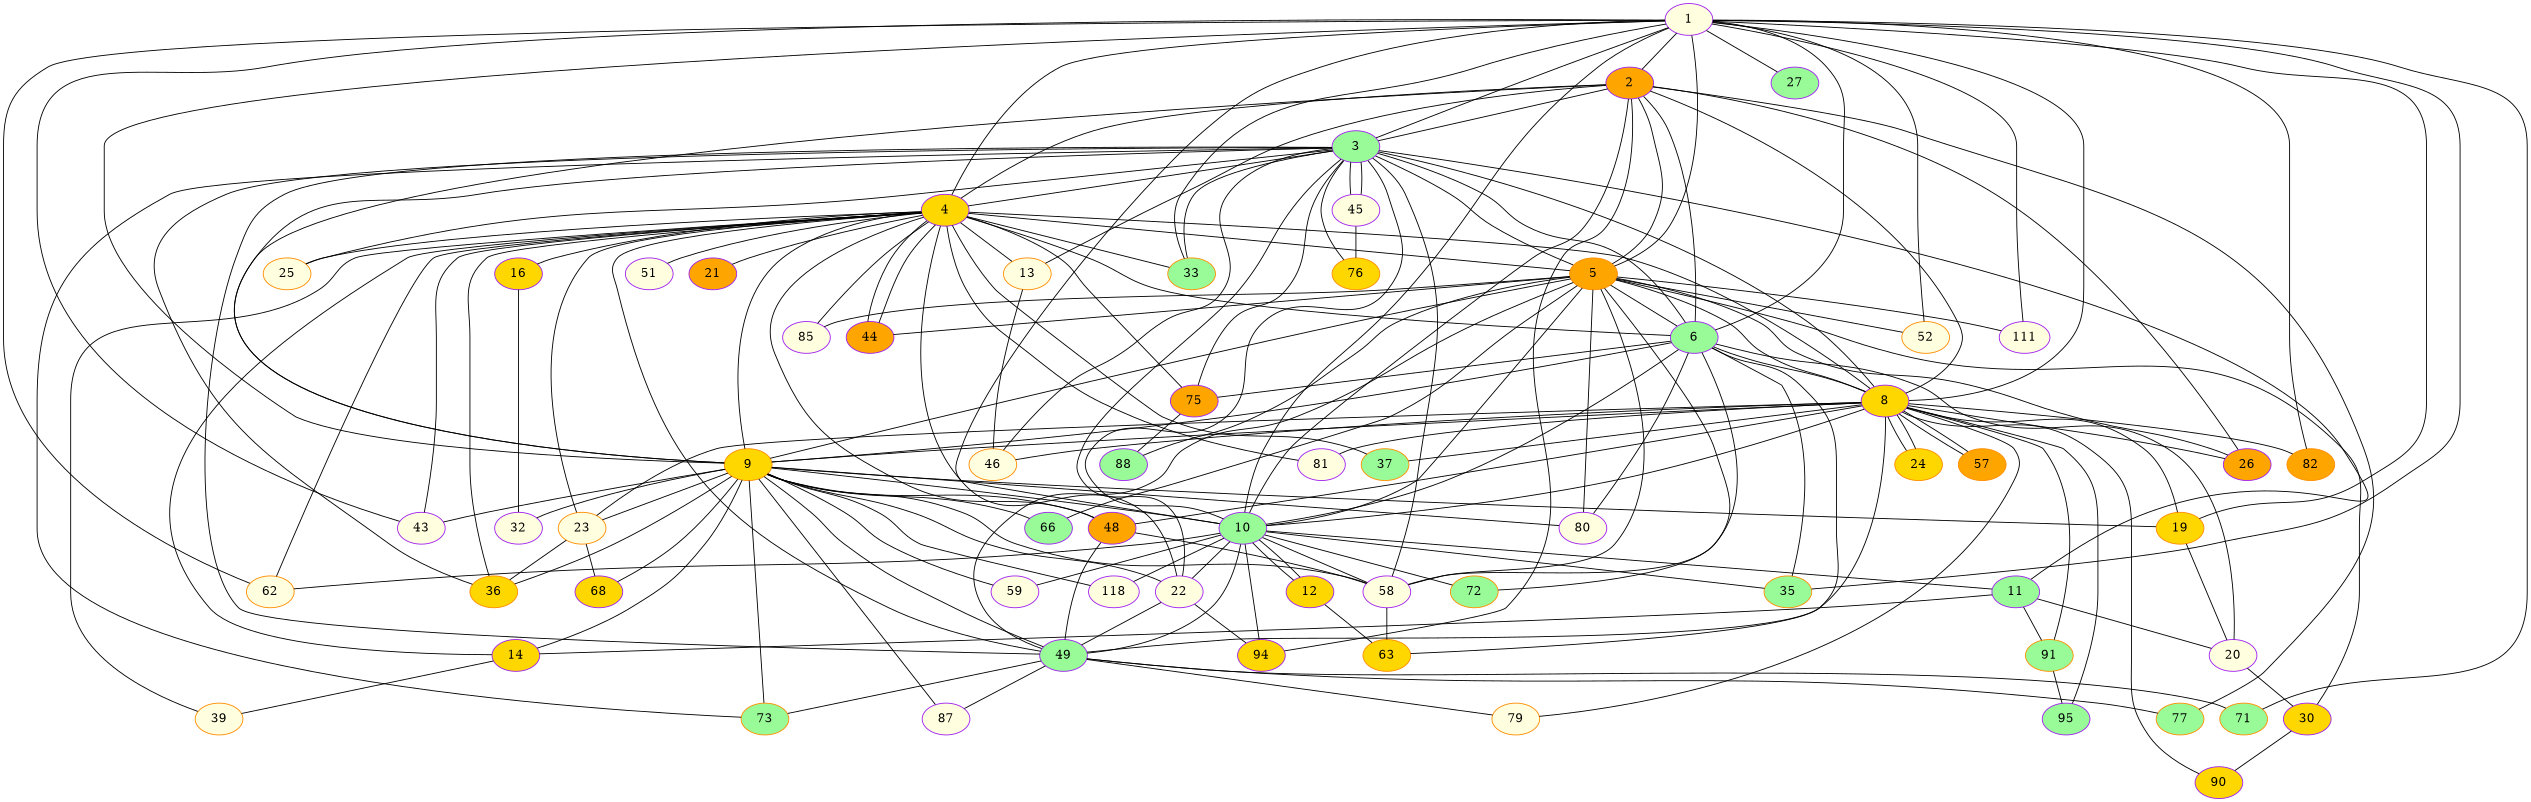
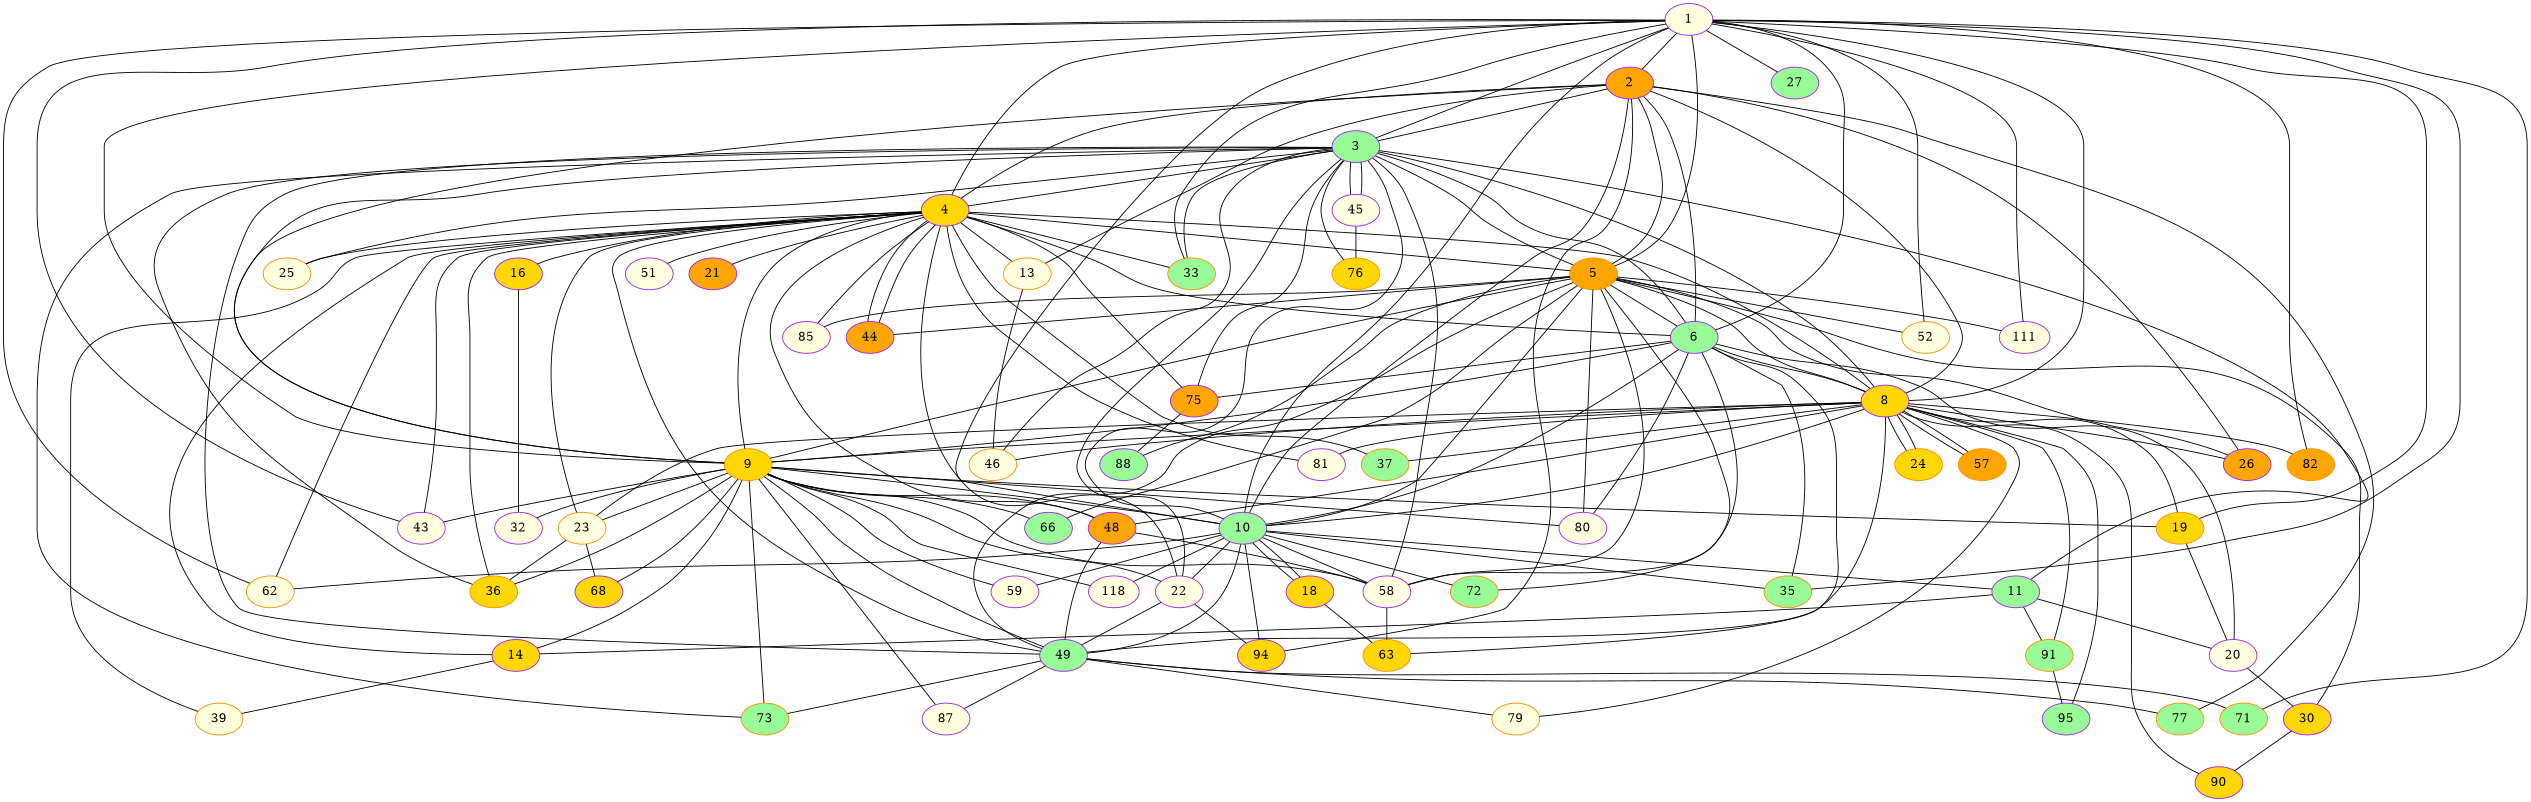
node "12": label "12" -> "18"
